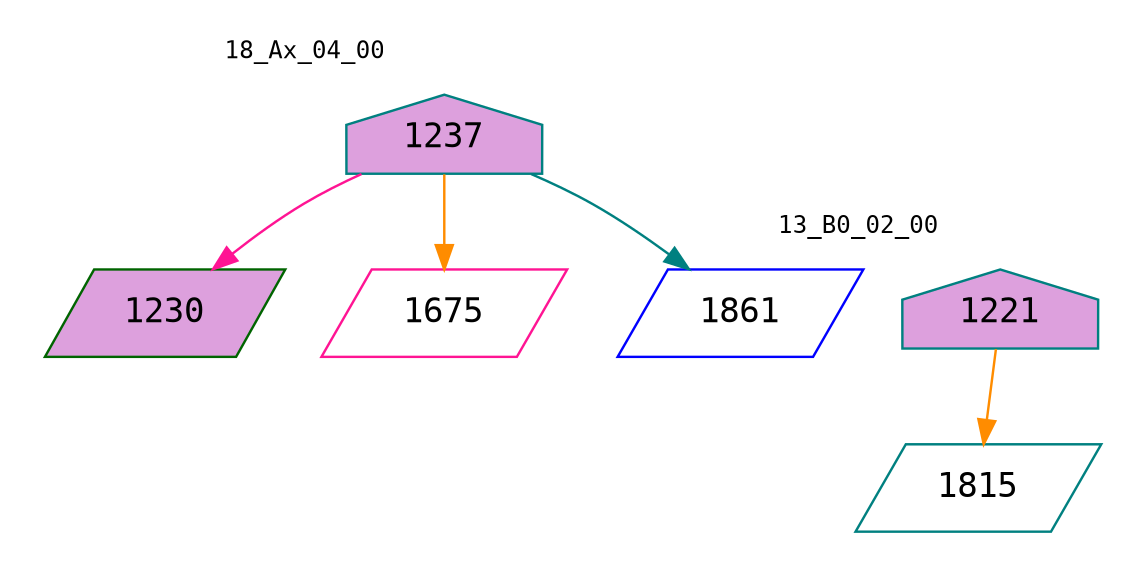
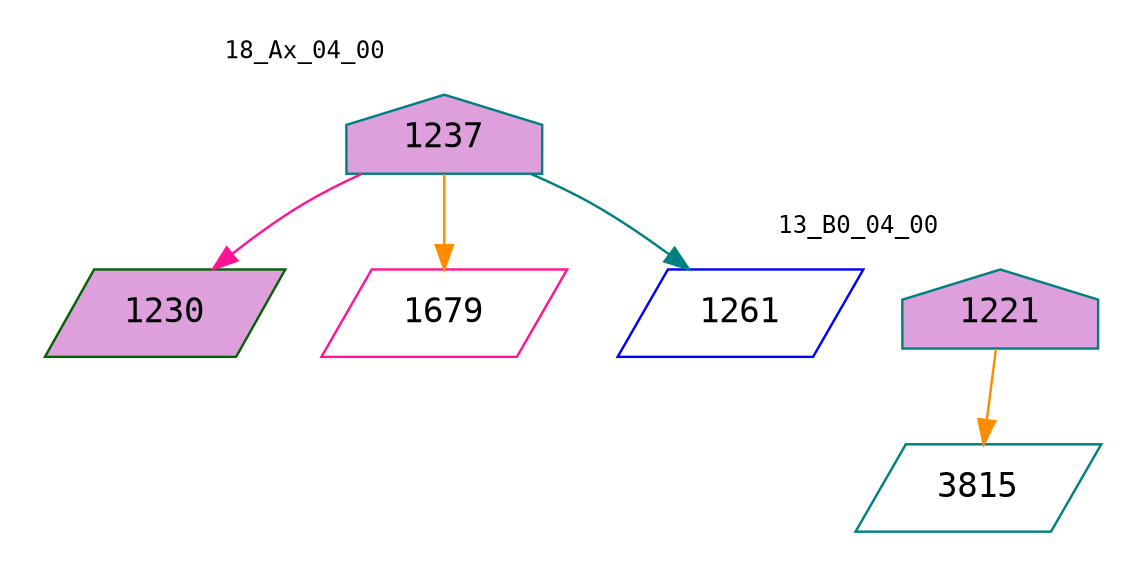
cluster "13_B0_02_00": label "13_B0_02_00" -> "13_B0_04_00"
node "1675": label "1675" -> "1679"
node "1861": label "1861" -> "1261"
node "1815": label "1815" -> "3815"
